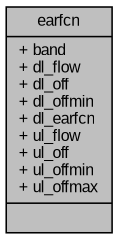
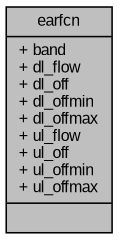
node "earfcn": text "+ dl_earfcn" -> "+ dl_offmax"
